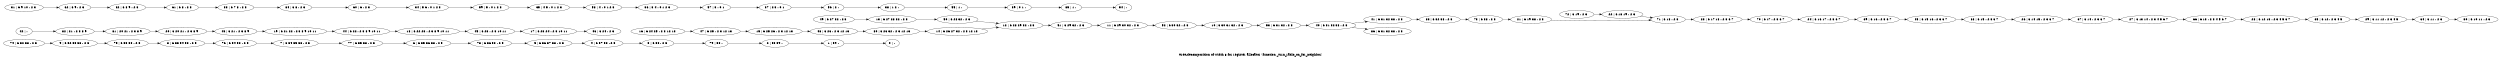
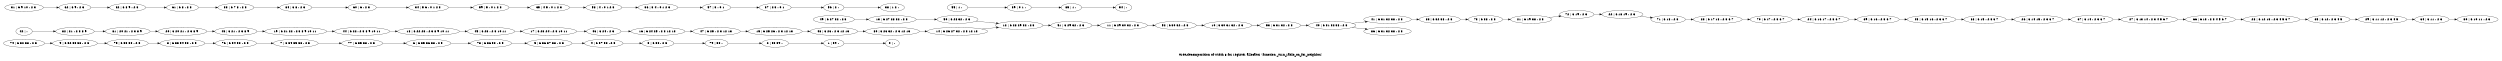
edge "38 | 1 2 :" -> "55 | 1 :": removed
edge "21 | 6 19 38 : 2 3" -> "71 | 6 18 : 2 3": now "21 | 6 19 38 : 2 3" -> "72 | 6 19 : 2 3"
edge "46 | 6 24 : 2 3" -> "16 | 6 24 25 : 2 3 12 13": added
